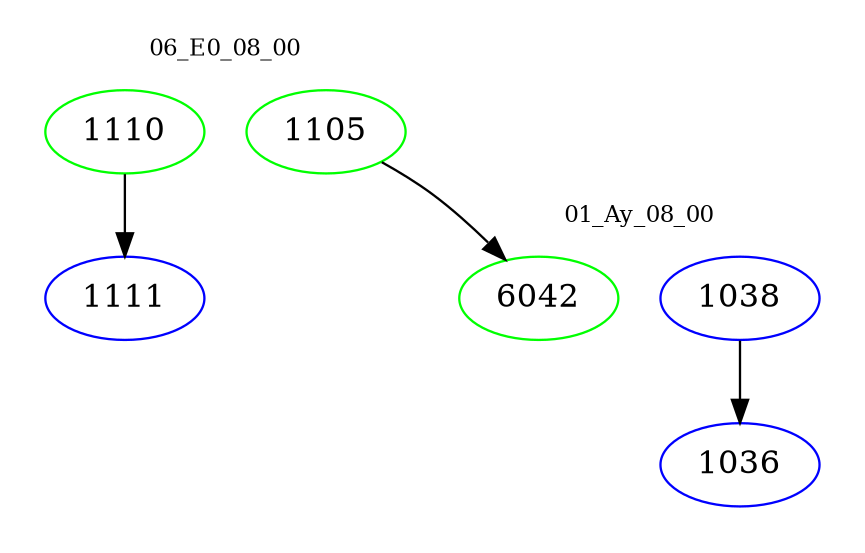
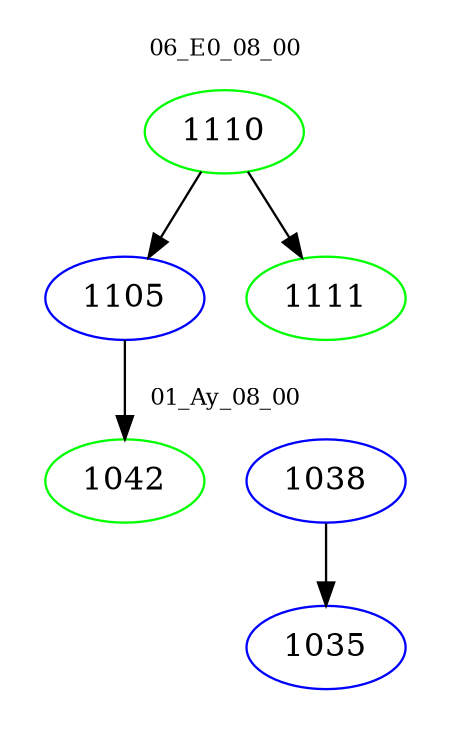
node "1105": color green -> blue
edge "1110" -> "1105": added
node "1111": color blue -> green
node "6042": label "6042" -> "1042"
node "1036": label "1036" -> "1035"
